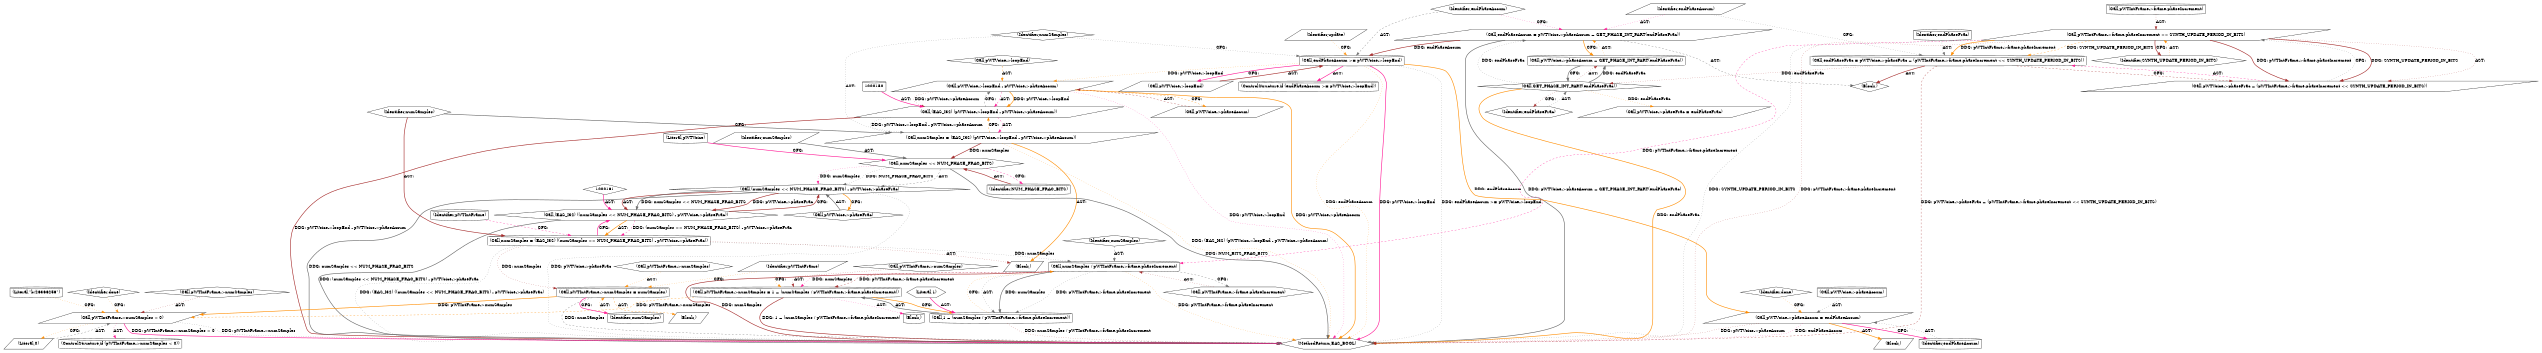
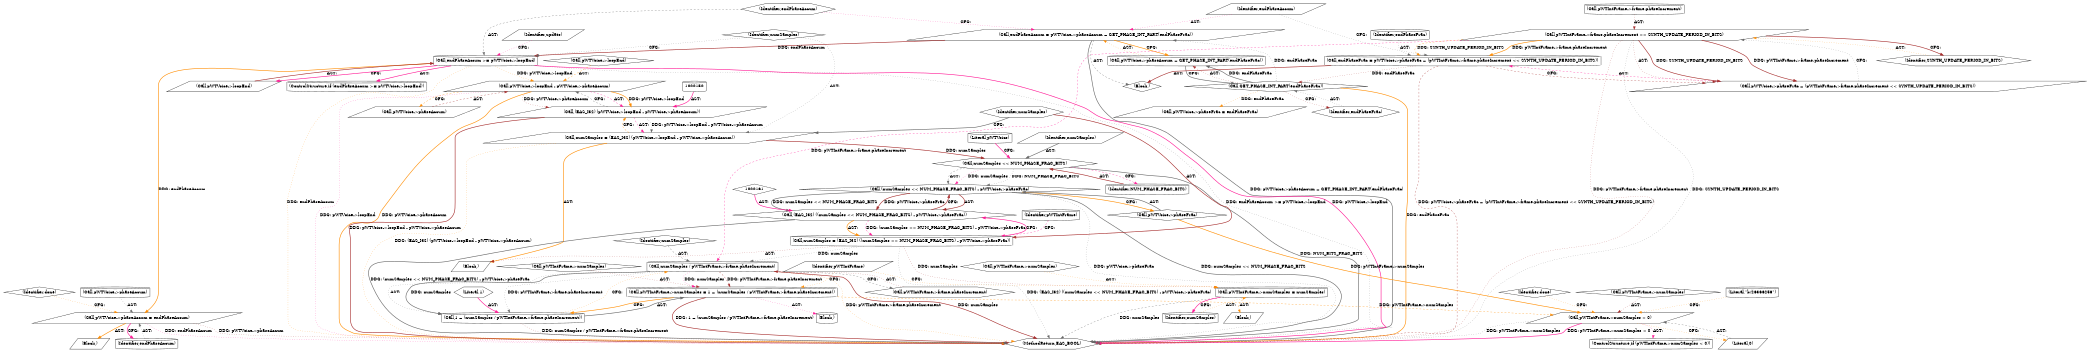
edge "(Identifier,update)" -> "(Call,endPhaseAccum >= pWTVoice->loopEnd)": color darkorange -> deeppink
edge "(Call,pWTIntFrame->numSamples = numSamples)" -> "(Call,pWTIntFrame->numSamples < 0)": now "(Call,pWTVoice->phaseFrac)" -> "(Call,pWTIntFrame->numSamples < 0)"
